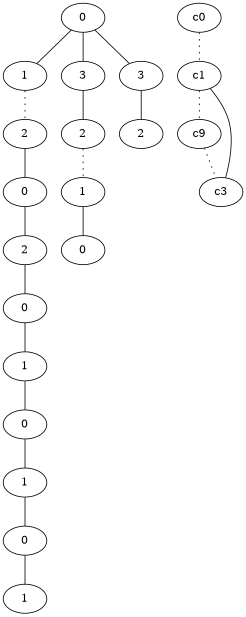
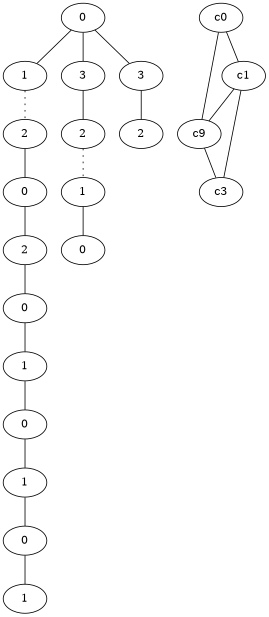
edge "c0" -- "c1": style dotted -> solid
edge "c0" -- "c9": added
edge "c1" -- "c9": style dotted -> solid
edge "c9" -- "c3": style dotted -> solid
